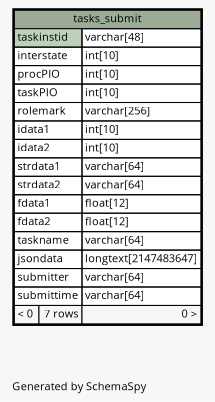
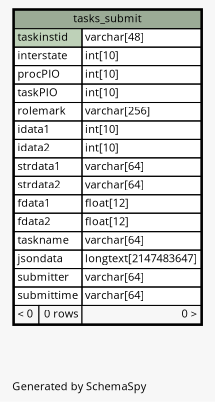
node "tasks_submit": text "7 rows" -> "0 rows"
